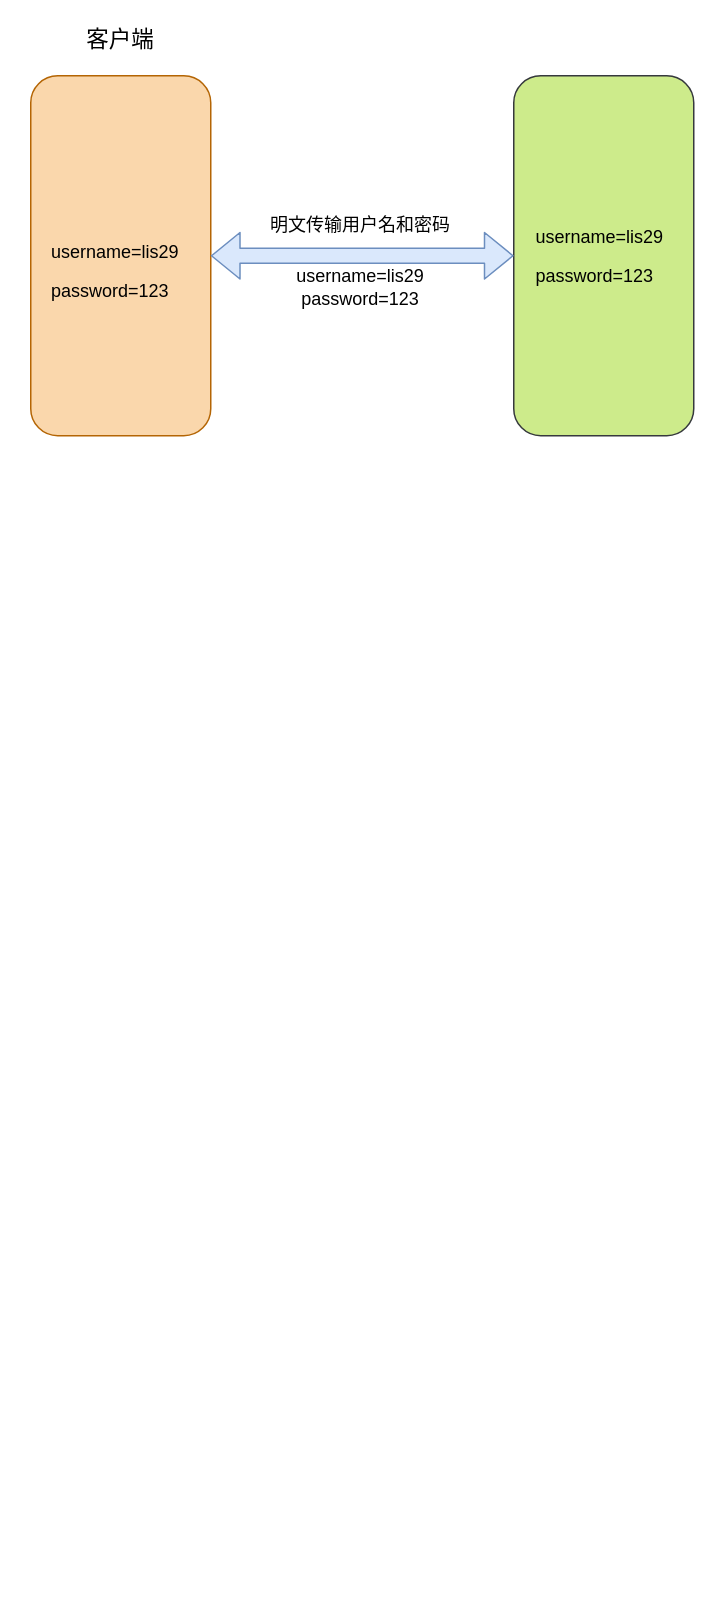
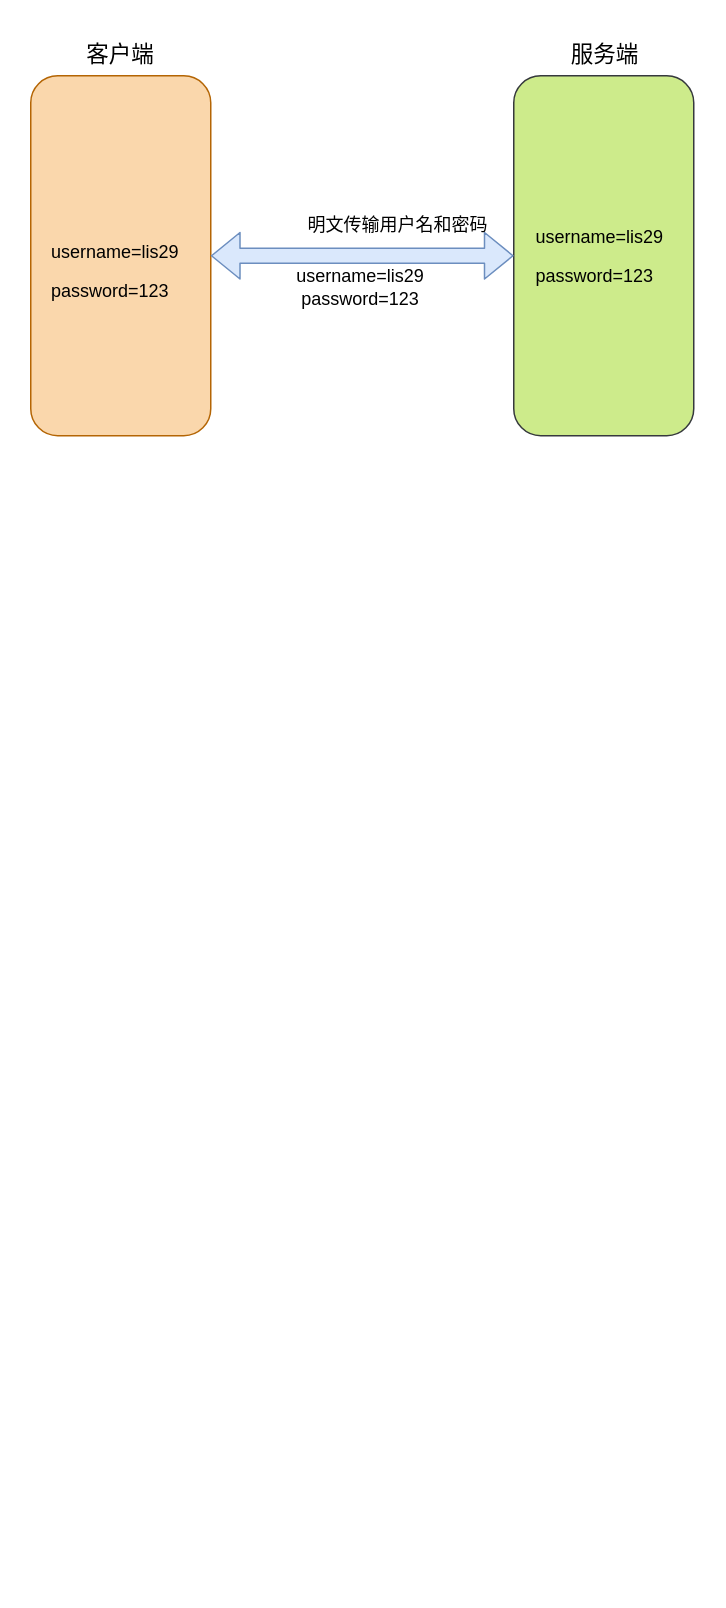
node "客户端": moved (121, 38) -> (121, 53)
node "服务端": added
node "明文传输用户名和密码": moved (361, 226) -> (398, 226)
